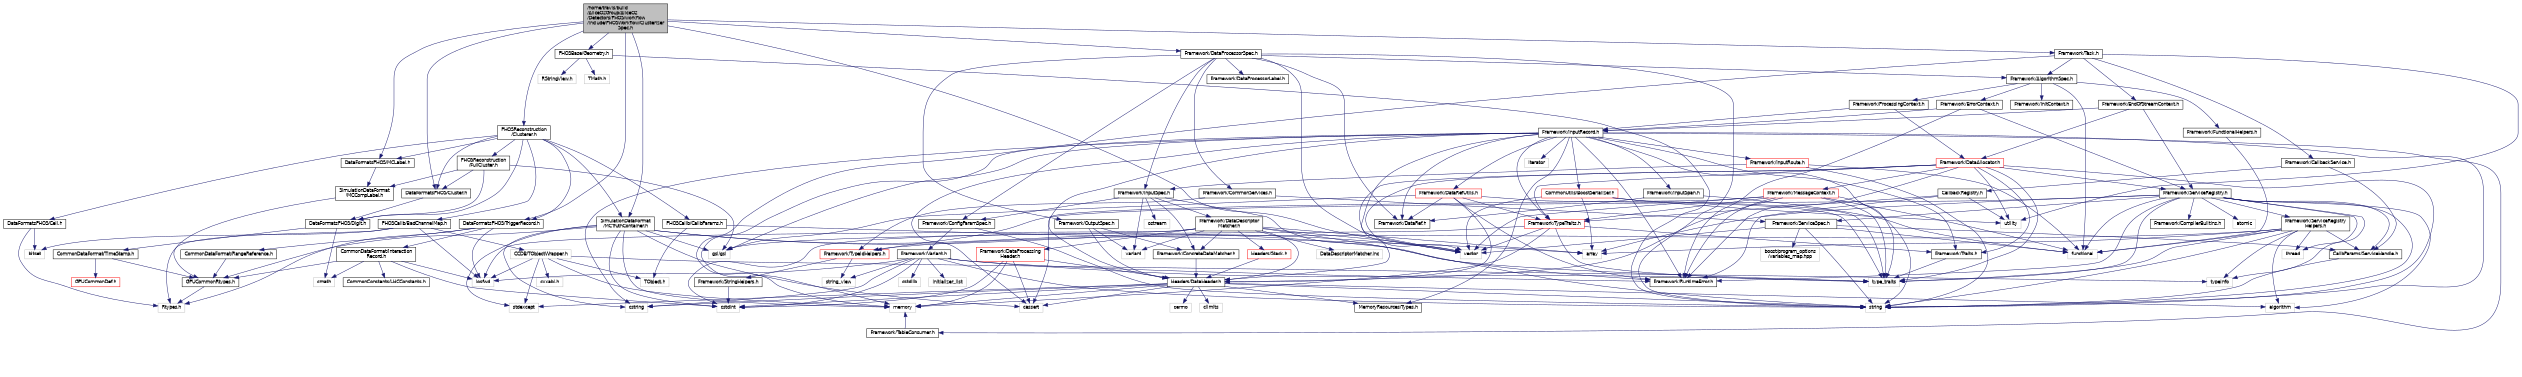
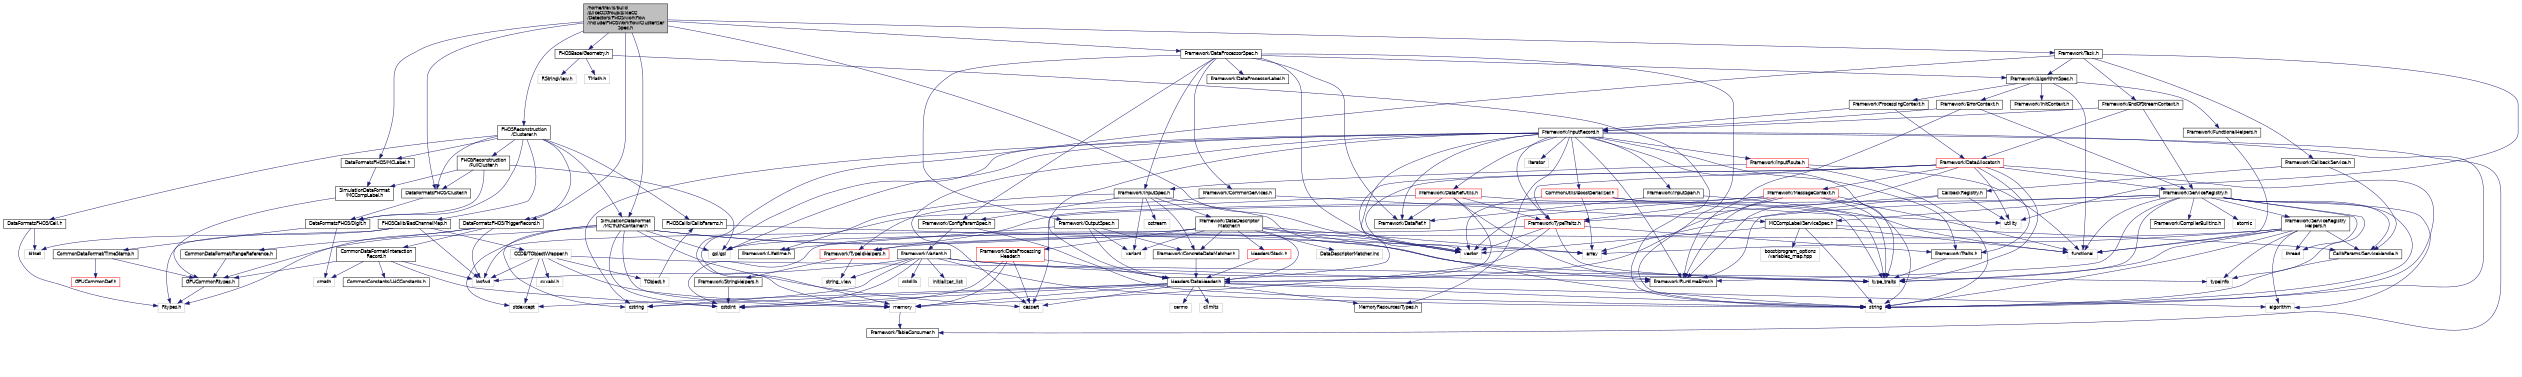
node "Framework/ServiceSpec.h": label "Framework/ServiceSpec.h" -> "MCCompLabel/ServiceSpec.h"
edge "PHOSCalib/CalibParams.h" -> "TObject.h": reversed
node "Framework/Lifetime.h": added
edge "Framework/TableConsumer.h" -> "memory": reversed
